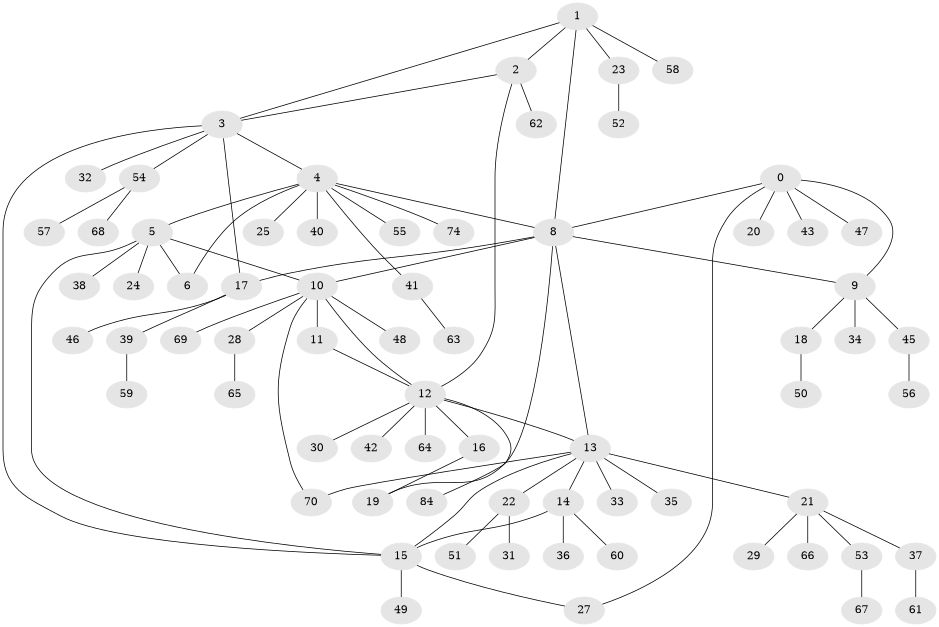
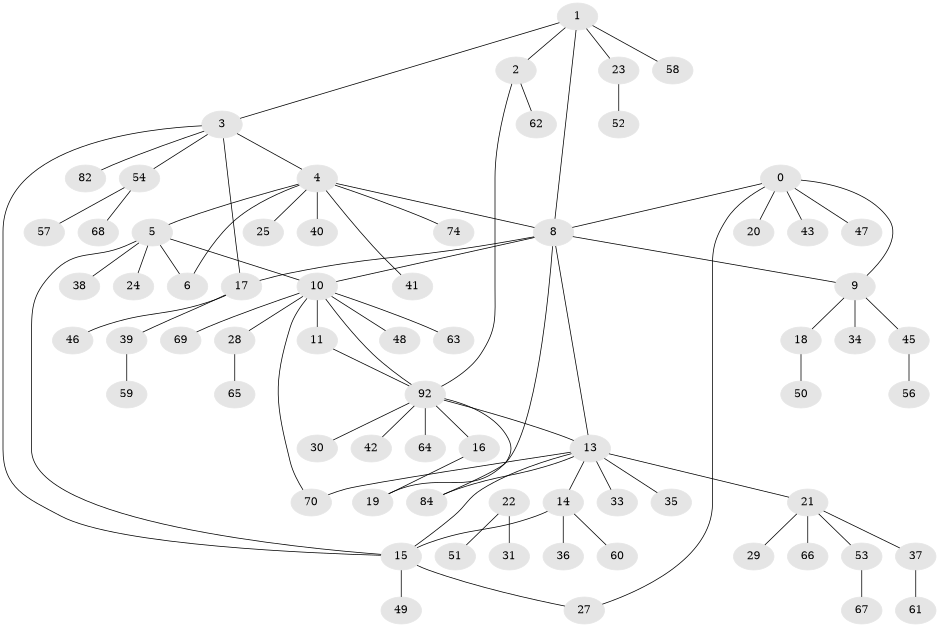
edge "2" -- "3": removed
node "32": label "32" -> "82"
node "55": removed
edge "41" -- "63": now "10" -- "63"
node "12": label "12" -> "92"
edge "13" -- "22": now "13" -- "84"
